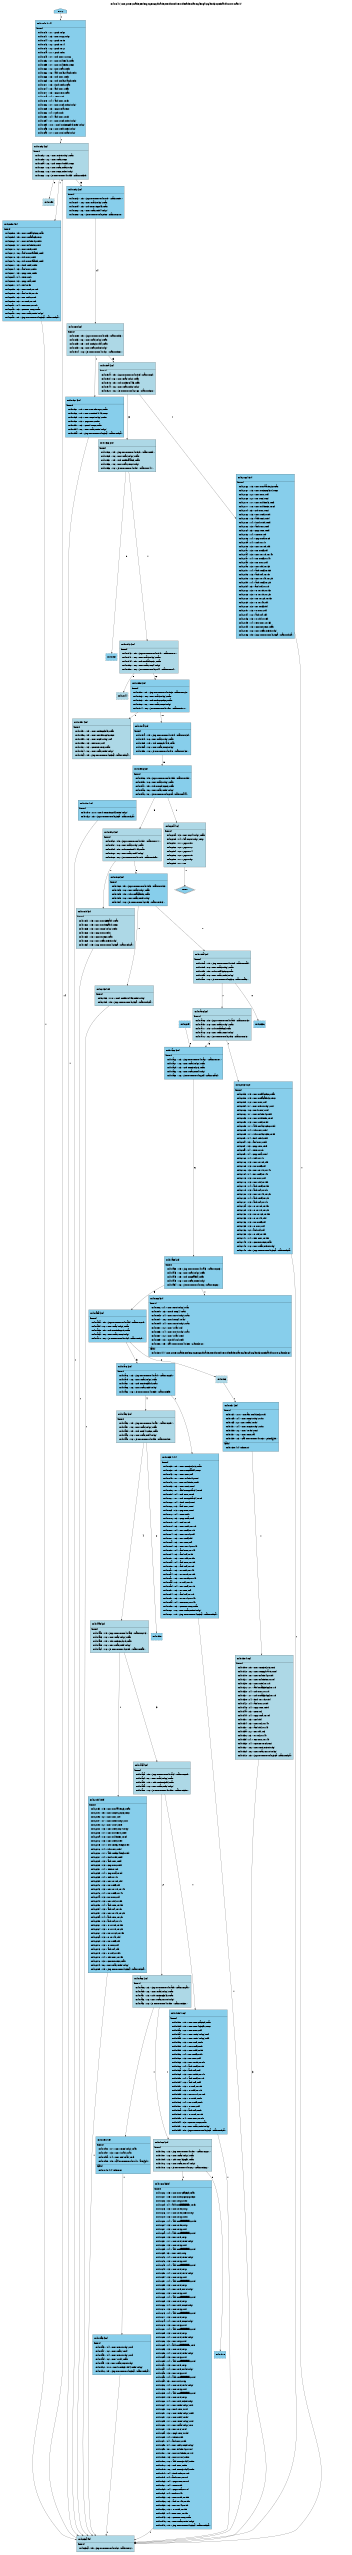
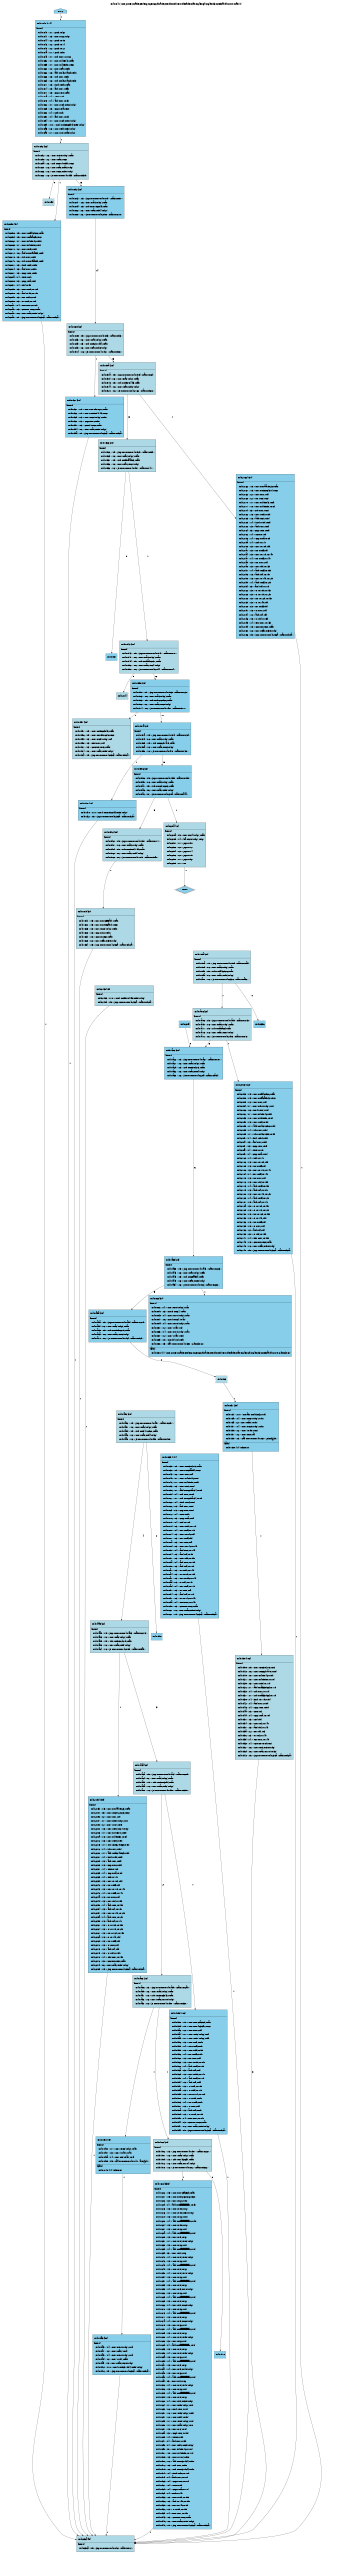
edge "0x40197a [28]" -> "0x401f78 [15]": added, label "1"
node "0x4019ce [28]": removed
edge "0x40236a [5]" -> "0x4018b2 [32]": removed, label "14"
node "0x401a76 [28]": removed
